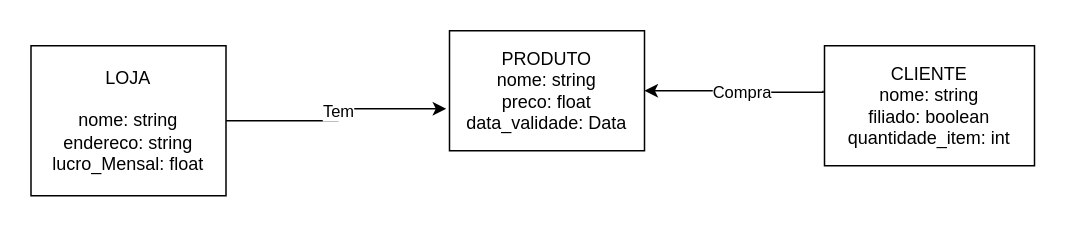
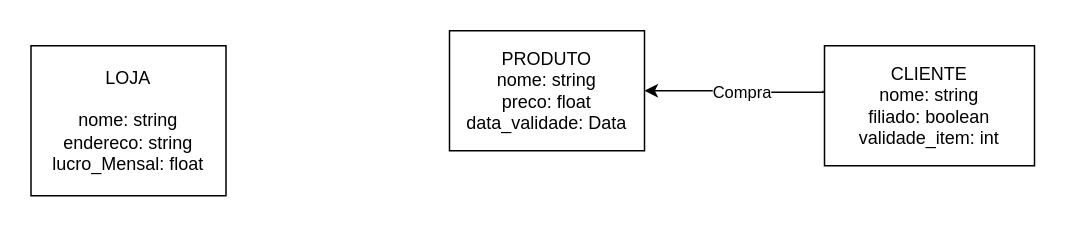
node "CLIENTE nome: string filiado: boolean quantidade_item: int": label "CLIENTE nome: string filiado: boolean quantidade_item: int" -> "CLIENTE nome: string filiado: boolean validade_item: int"
edge "LOJA nome: string endereco: string lucro_Mensal: float" -> "PRODUTO nome: string preco: float data_validade: Data": removed, label "Tem"
